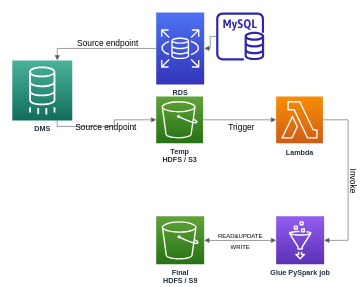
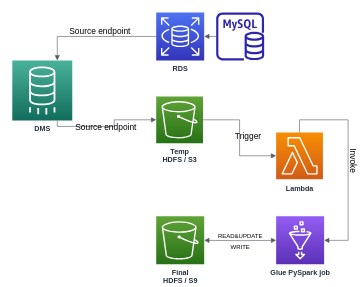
node "RDS": size 48x72 -> 48x48
node "Lambda": moved (300, 120) -> (300, 156)
